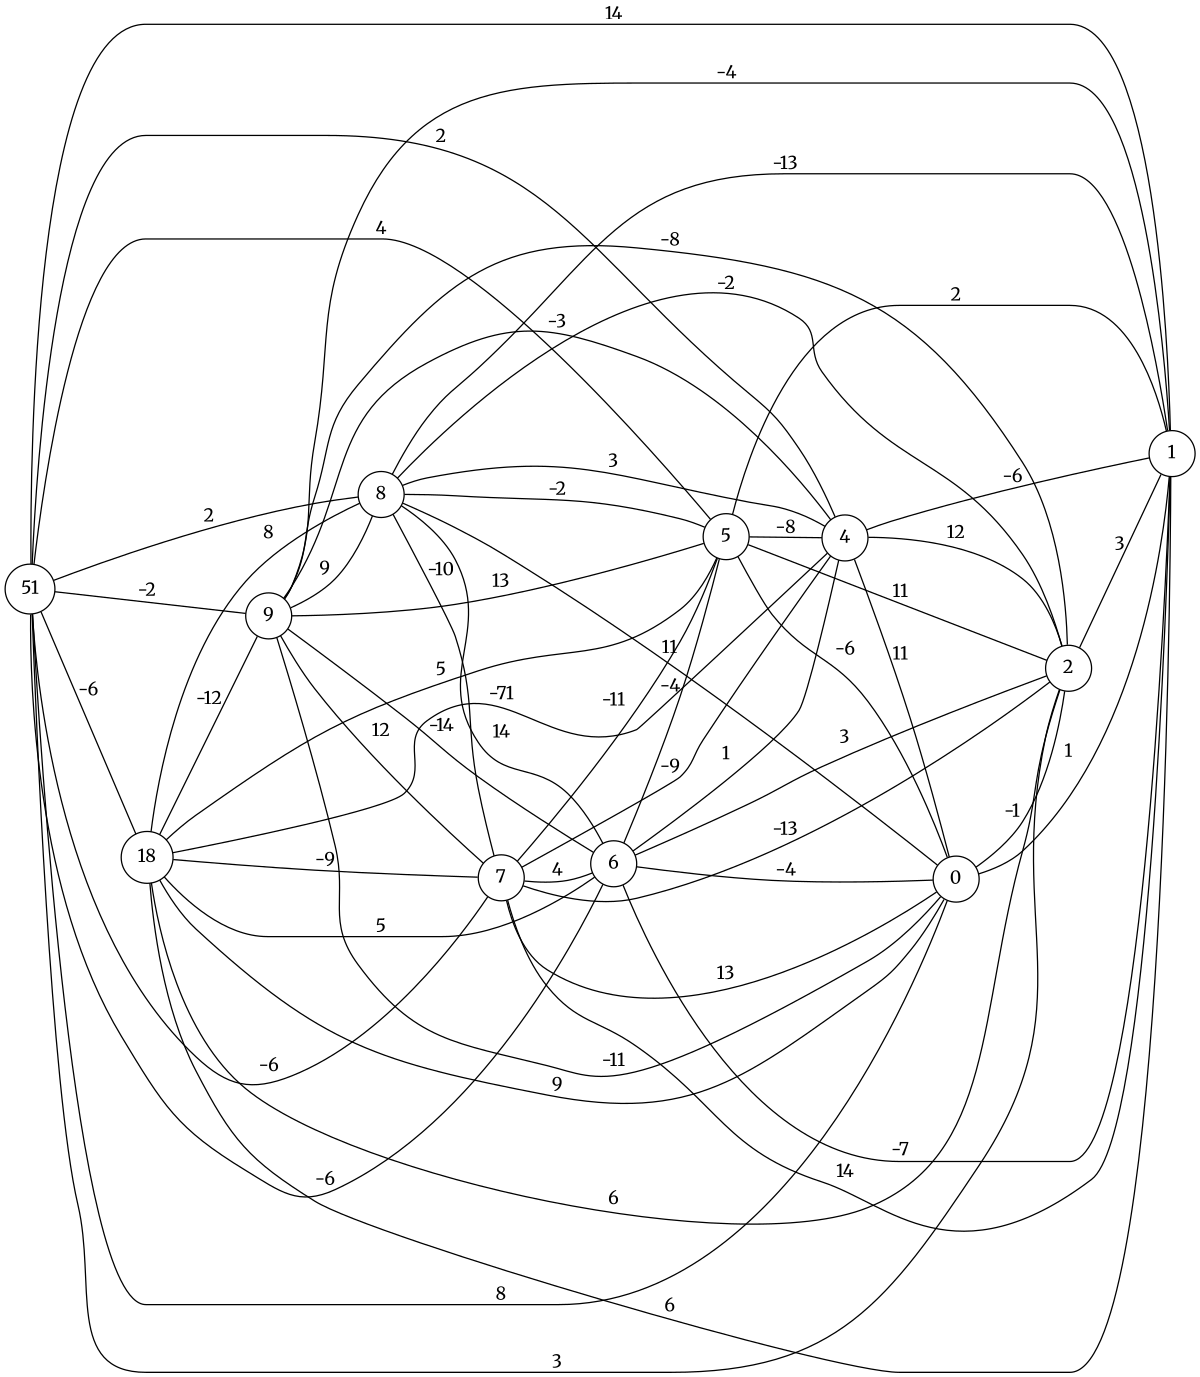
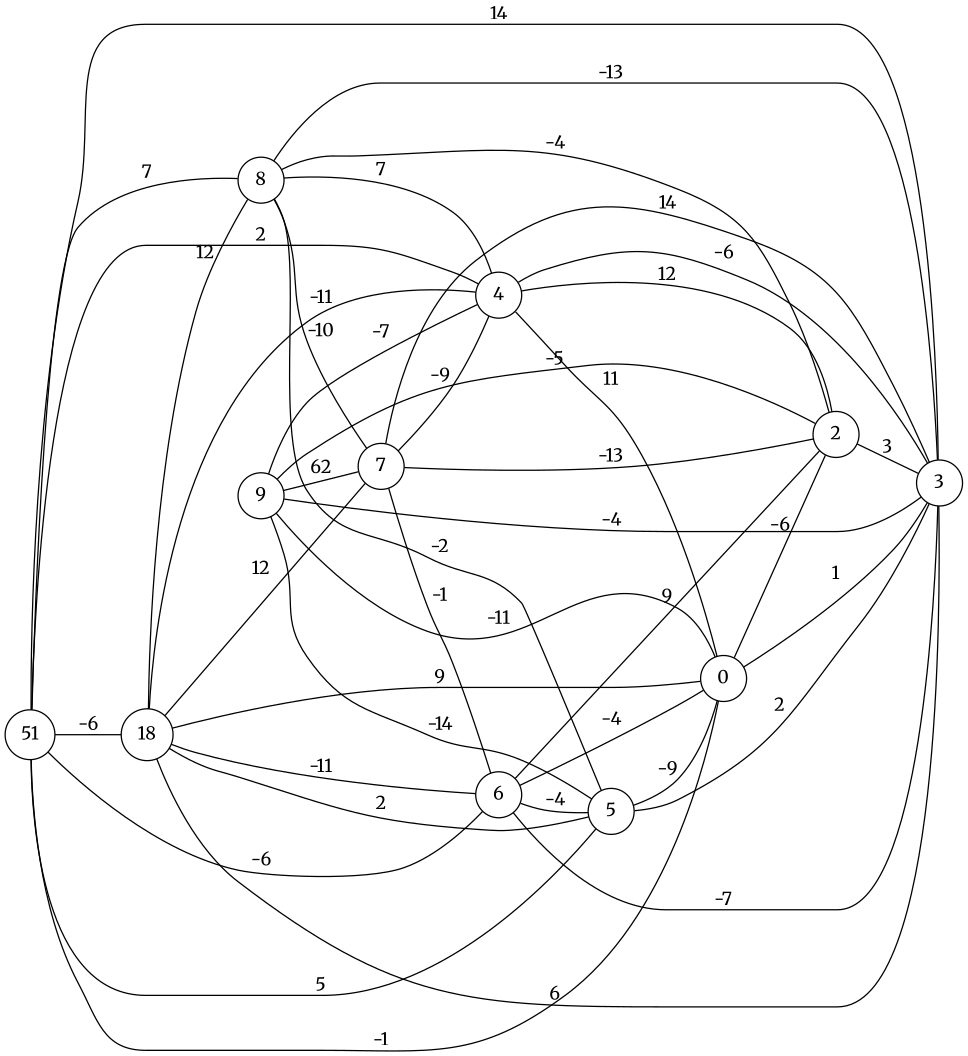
edge "5" -- "51": label "4" -> "5"
edge "9" -- "2": label "-8" -> "-5"
edge "8" -- "2": label "-2" -> "-4"
edge "4" -- "9": label "-3" -> "-7"
node "1": label "1" -> "3"
edge "8" -- "4": label "3" -> "7"
edge "8" -- "51": label "2" -> "7"
edge "8" -- "18": label "8" -> "12"
edge "5" -- "4": removed, label "-8"
edge "8" -- "9": removed, label "9"
edge "5" -- "9": label "13" -> "-14"
edge "51" -- "9": removed, label "-2"
edge "5" -- "2": removed, label "11"
edge "8" -- "6": removed, label "14"
edge "5" -- "0": label "-6" -> "-9"
edge "5" -- "18": label "5" -> "2"
edge "8" -- "0": removed, label "11"
edge "4" -- "18": label "-71" -> "-11"
edge "5" -- "7": removed, label "-11"
edge "4" -- "6": removed, label "1"
edge "9" -- "7": label "12" -> "62"
edge "9" -- "18": removed, label "-12"
edge "2" -- "6": label "3" -> "9"
edge "9" -- "6": removed, label "-14"
edge "2" -- "0": label "-1" -> "-6"
edge "18" -- "7": label "-9" -> "12"
edge "6" -- "7": label "4" -> "-1"
edge "18" -- "6": label "5" -> "-11"
edge "7" -- "0": removed, label "13"
edge "51" -- "7": removed, label "-6"
edge "2" -- "18": removed, label "6"
edge "51" -- "0": label "8" -> "-1"
edge "51" -- "2": removed, label "3"
